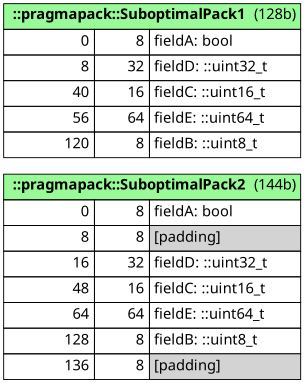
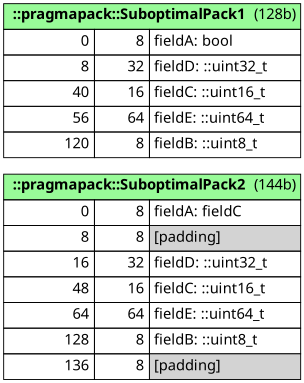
node "::pragmapack::SuboptimalPack2": text "fieldA: bool" -> "fieldA: fieldC"
